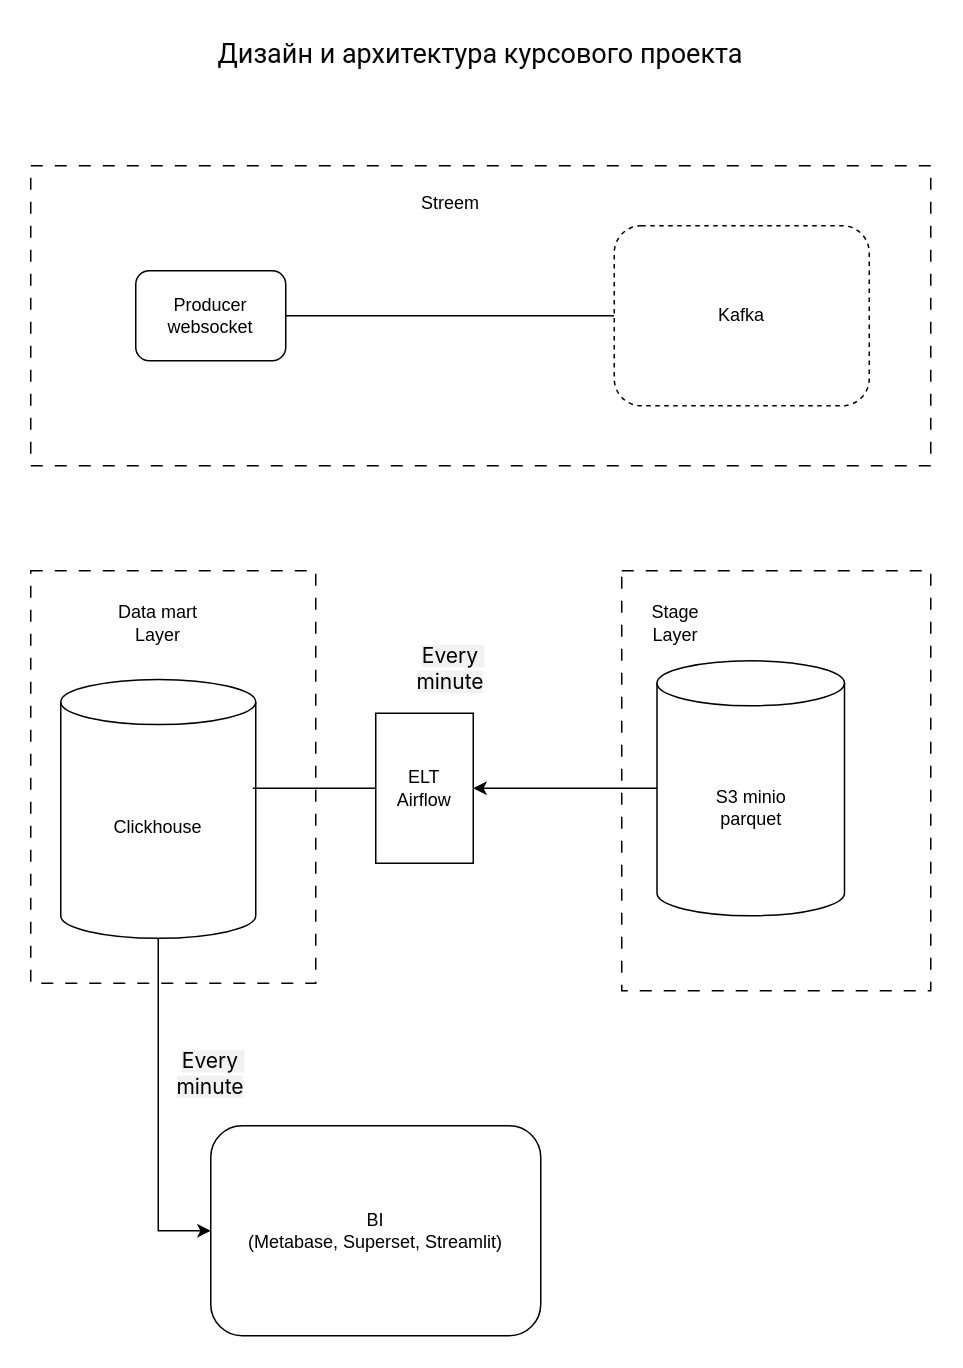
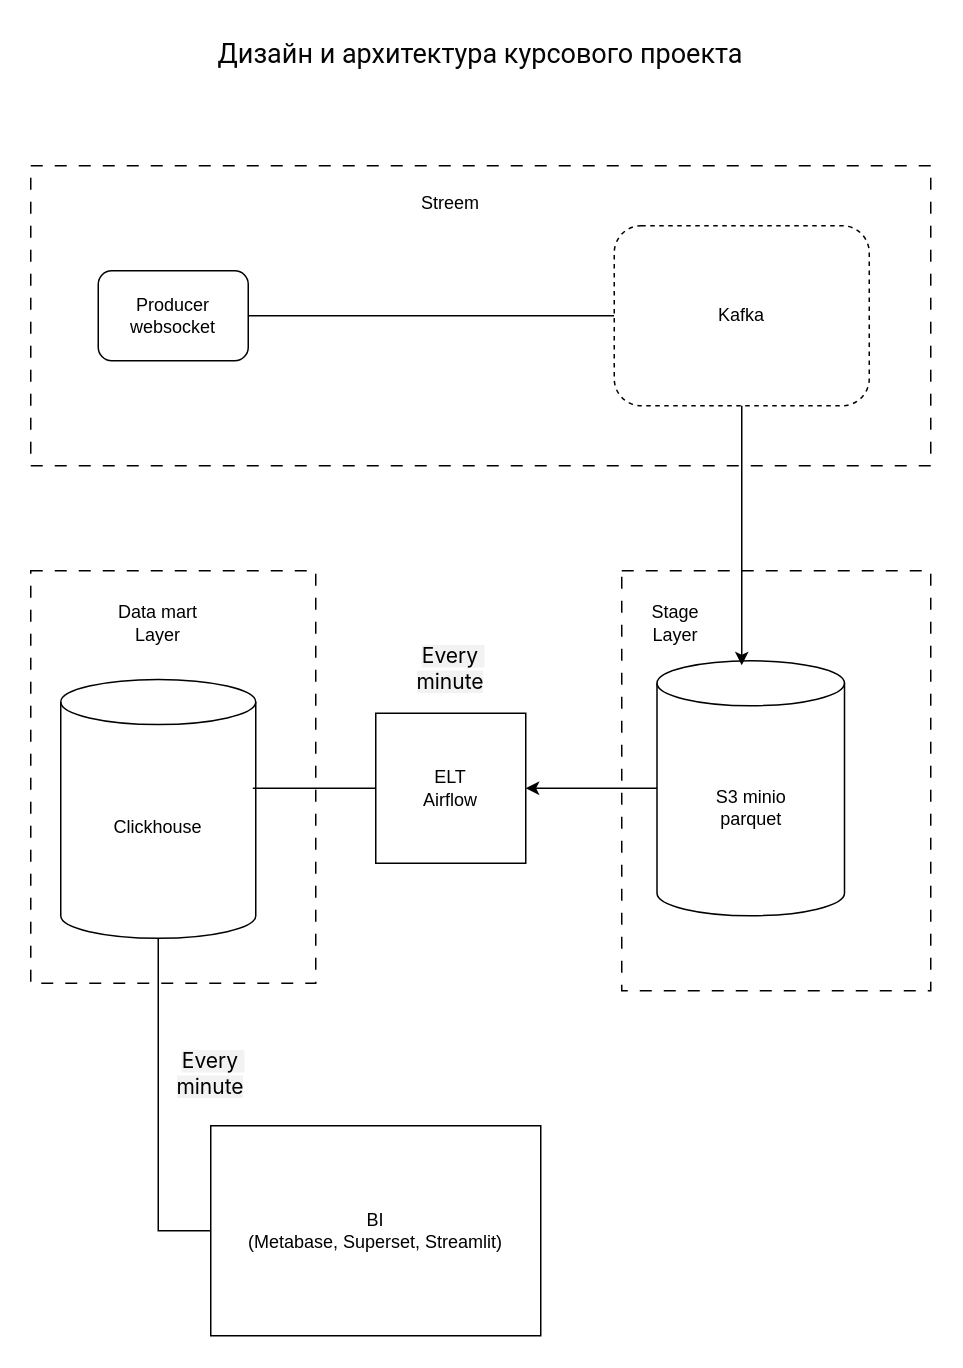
node "Producer websocket": moved (211, 316) -> (173, 316)
edge "Kafka" -> "S3 minio parquet": added
node "ELT Airflow": size 98x150 -> 150x150
edge "Clickhouse" -> "BI (Metabase, Superset, Streamlit)": arrowhead classic -> none
node "BI (Metabase, Superset, Streamlit)": shape rounded rectangle -> rectangle
